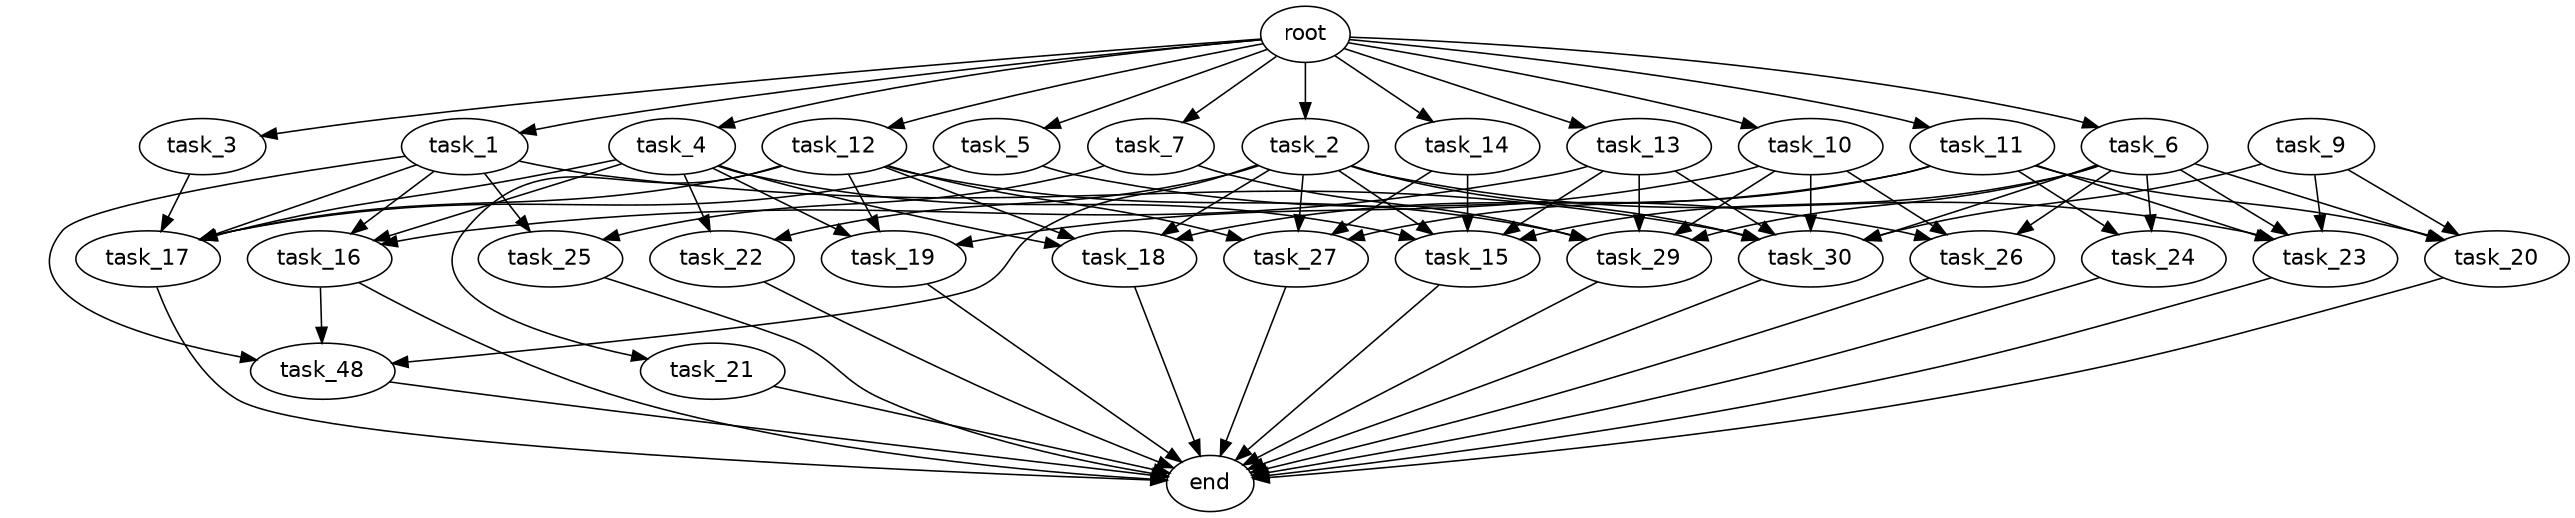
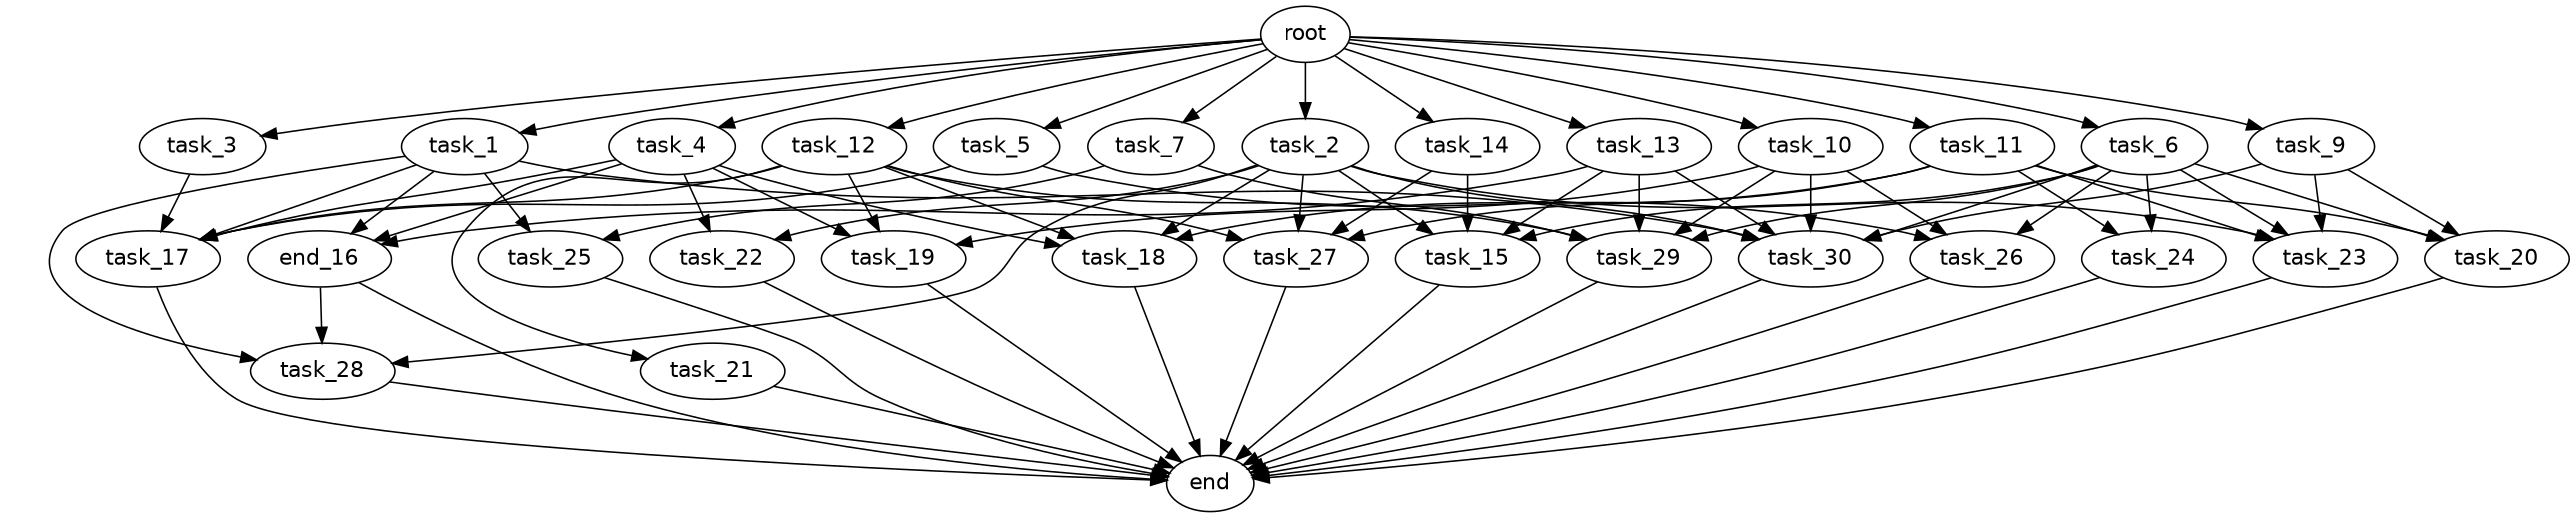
edge "root" -> "task_9": added
edge "task_4" -> "task_15": removed
node "task_16": label "task_16" -> "end_16"
node "task_48": label "task_48" -> "task_28"
